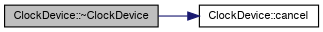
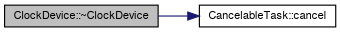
node "ClockDevice::cancel": label "ClockDevice::cancel" -> "CancelableTask::cancel"
